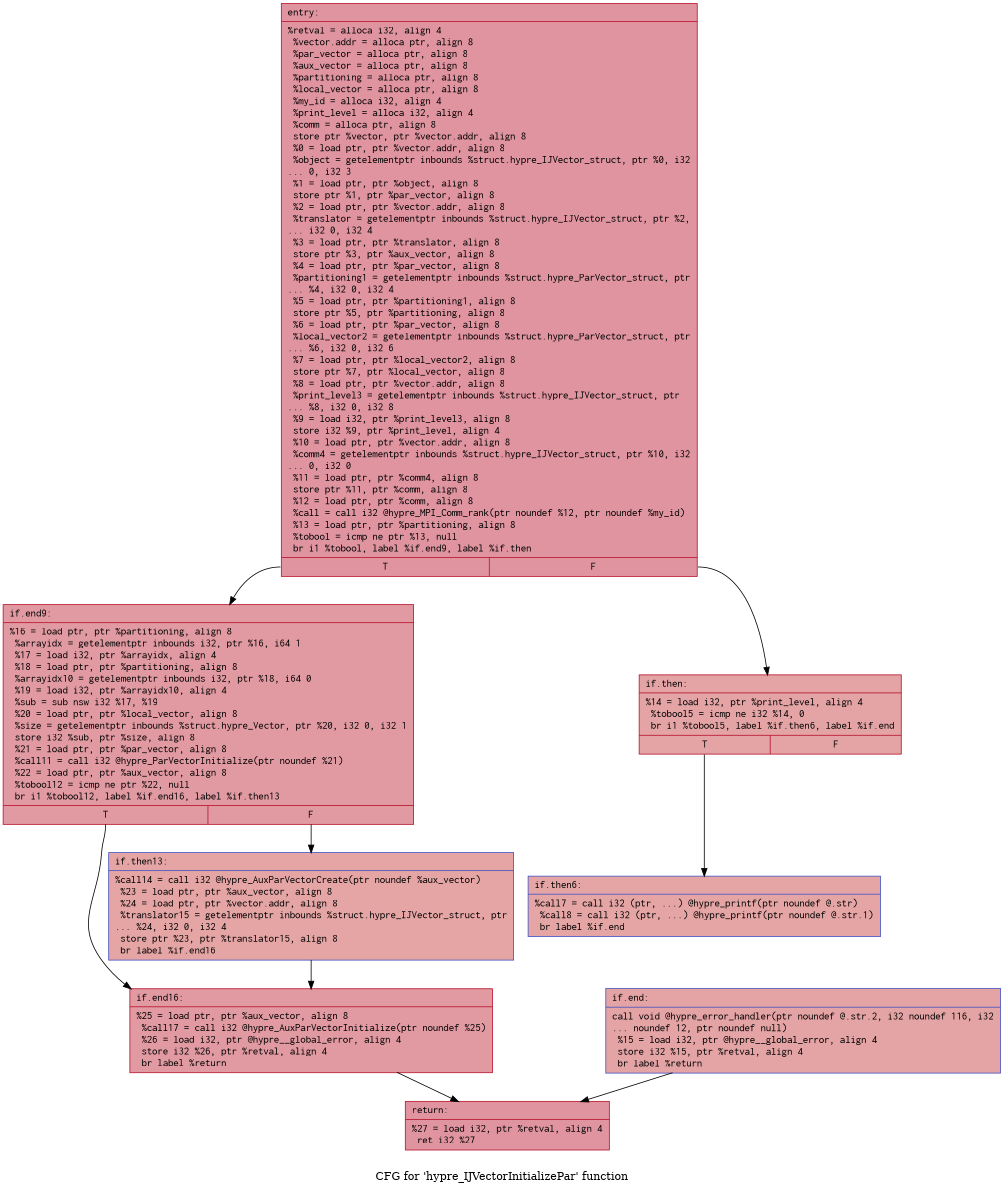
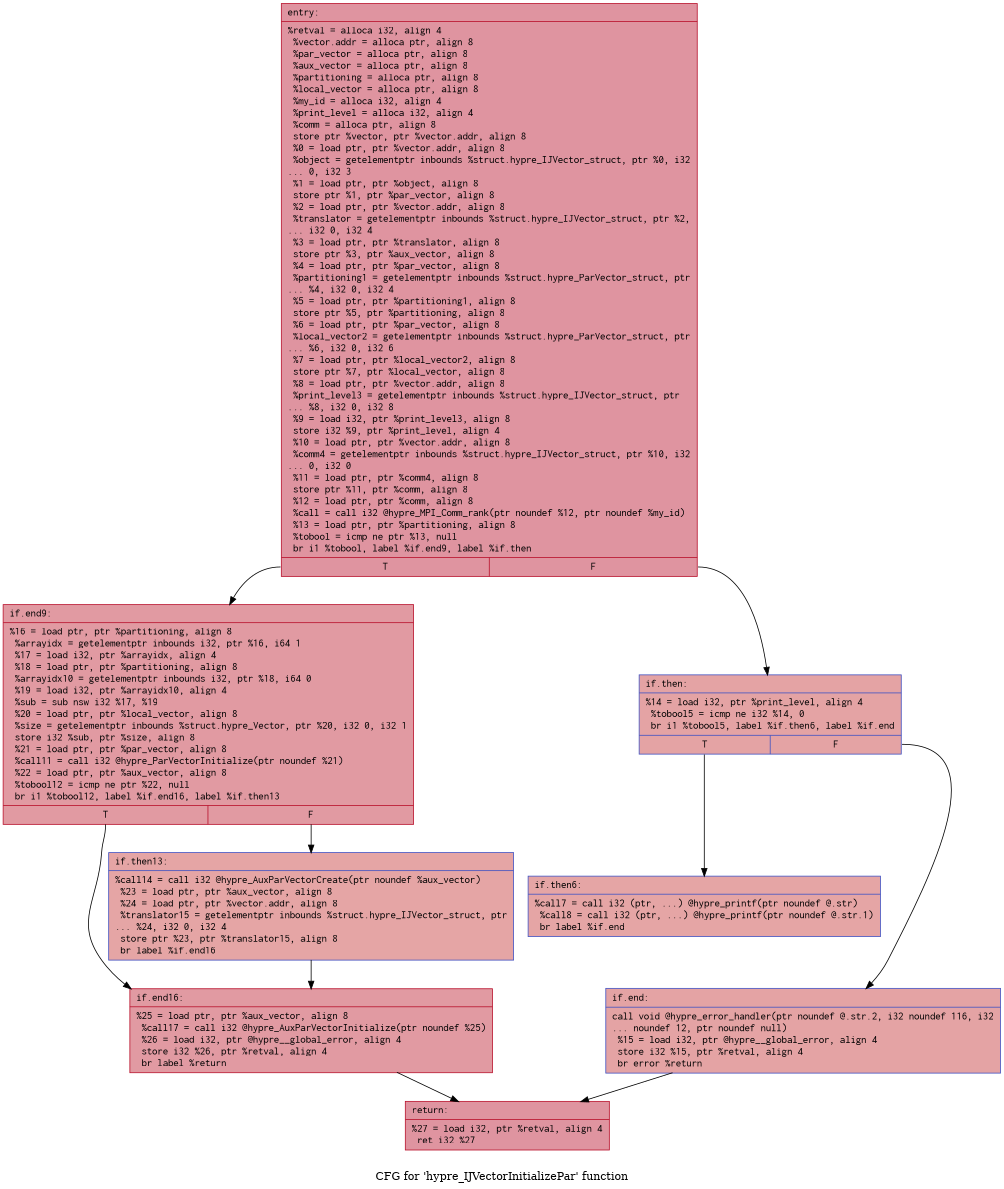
node "if.then:": color #b70d28ff -> #3d50c3ff
edge "if.then:" -> "if.end:": added
node "if.end:": text "br label %return" -> "br error %return"
